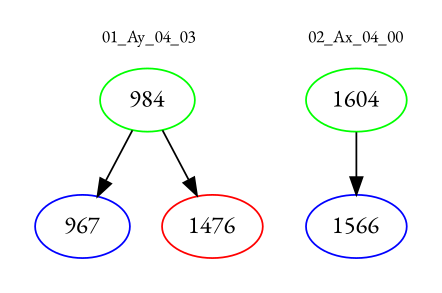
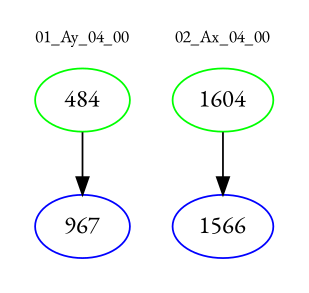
cluster "01_Ay_04_03": label "01_Ay_04_03" -> "01_Ay_04_00"
node "984": label "984" -> "484"
node "1476": removed
